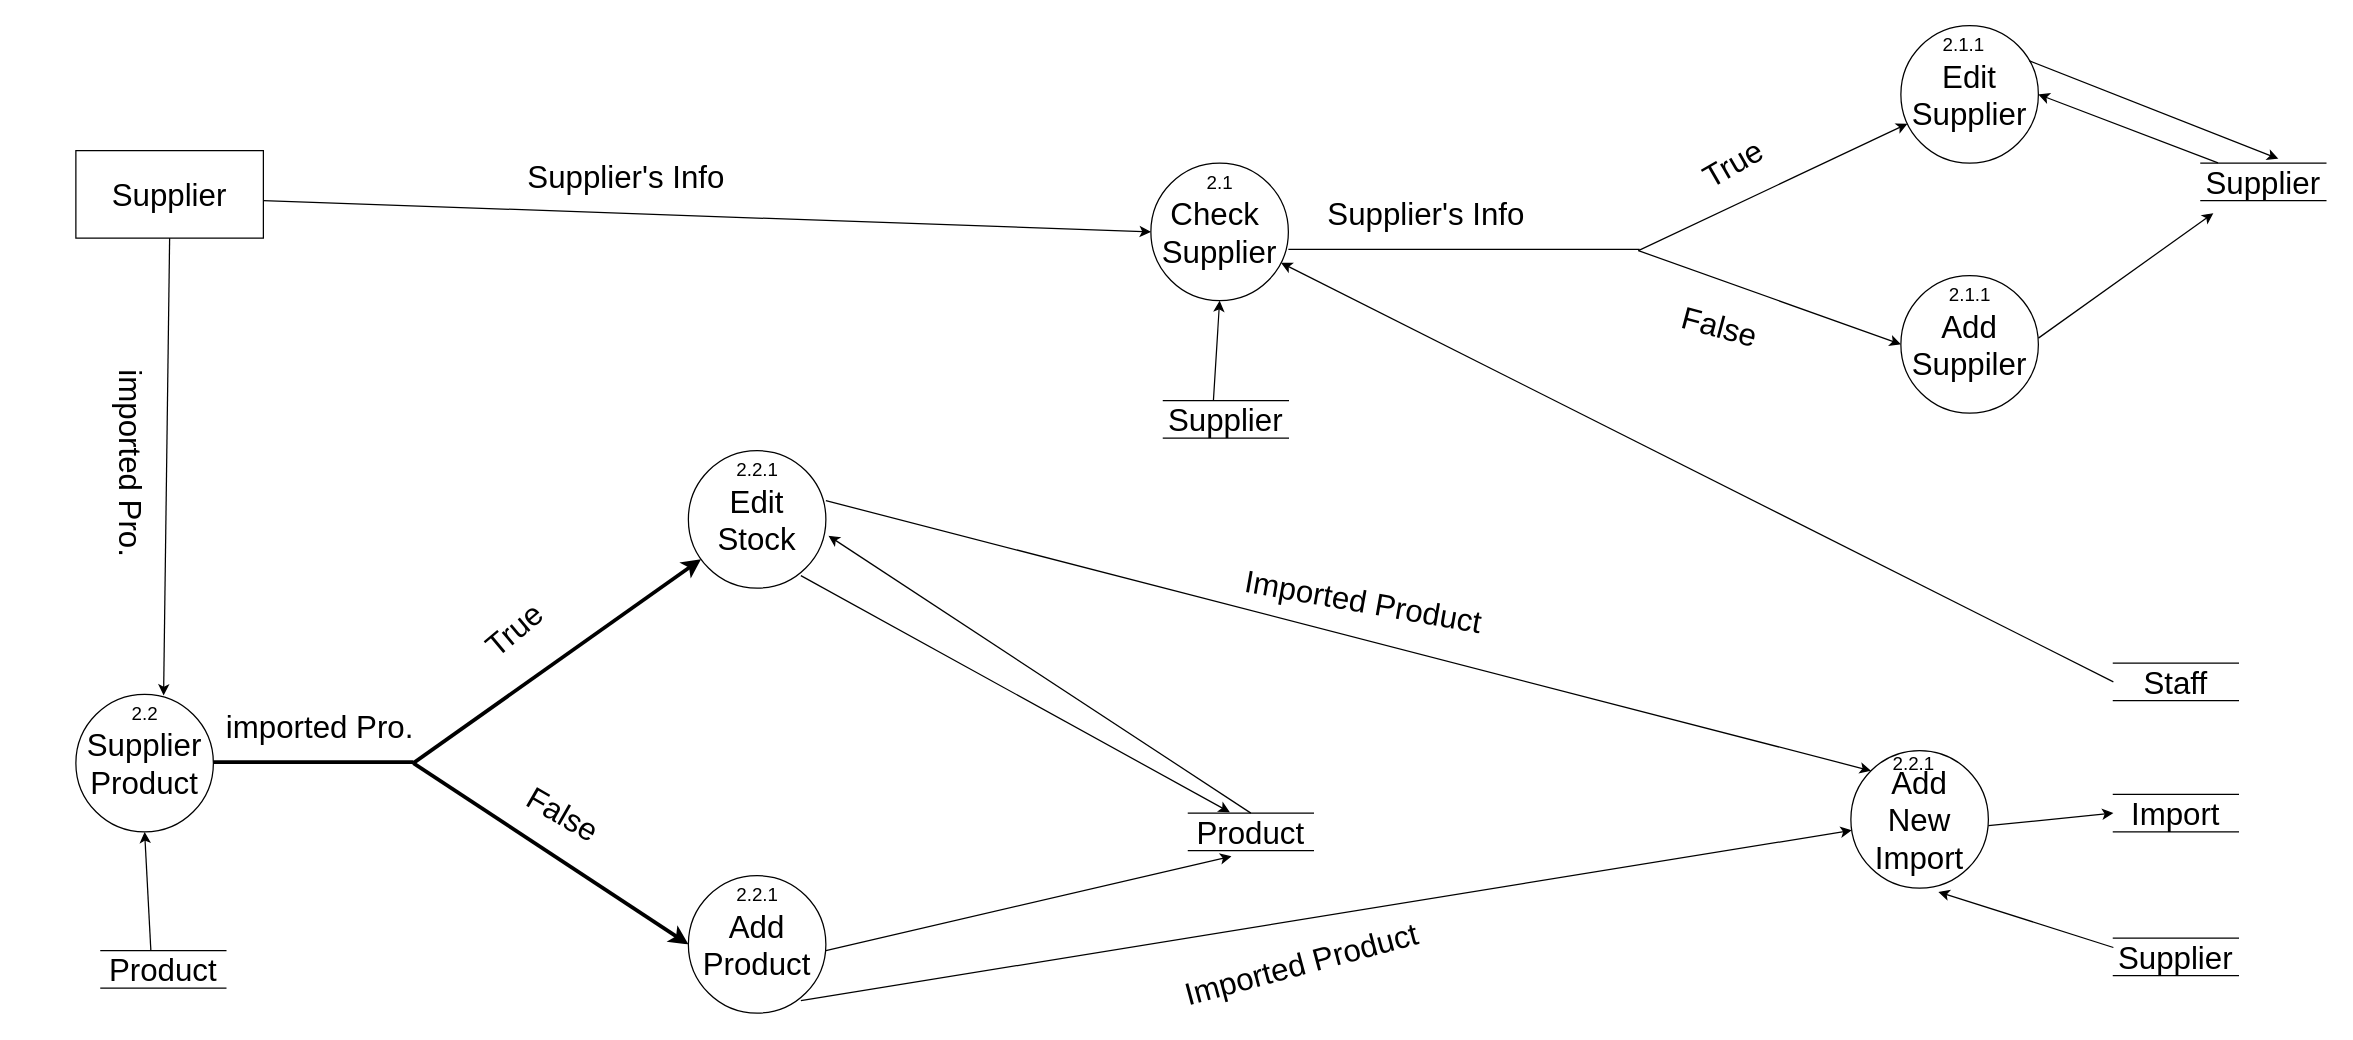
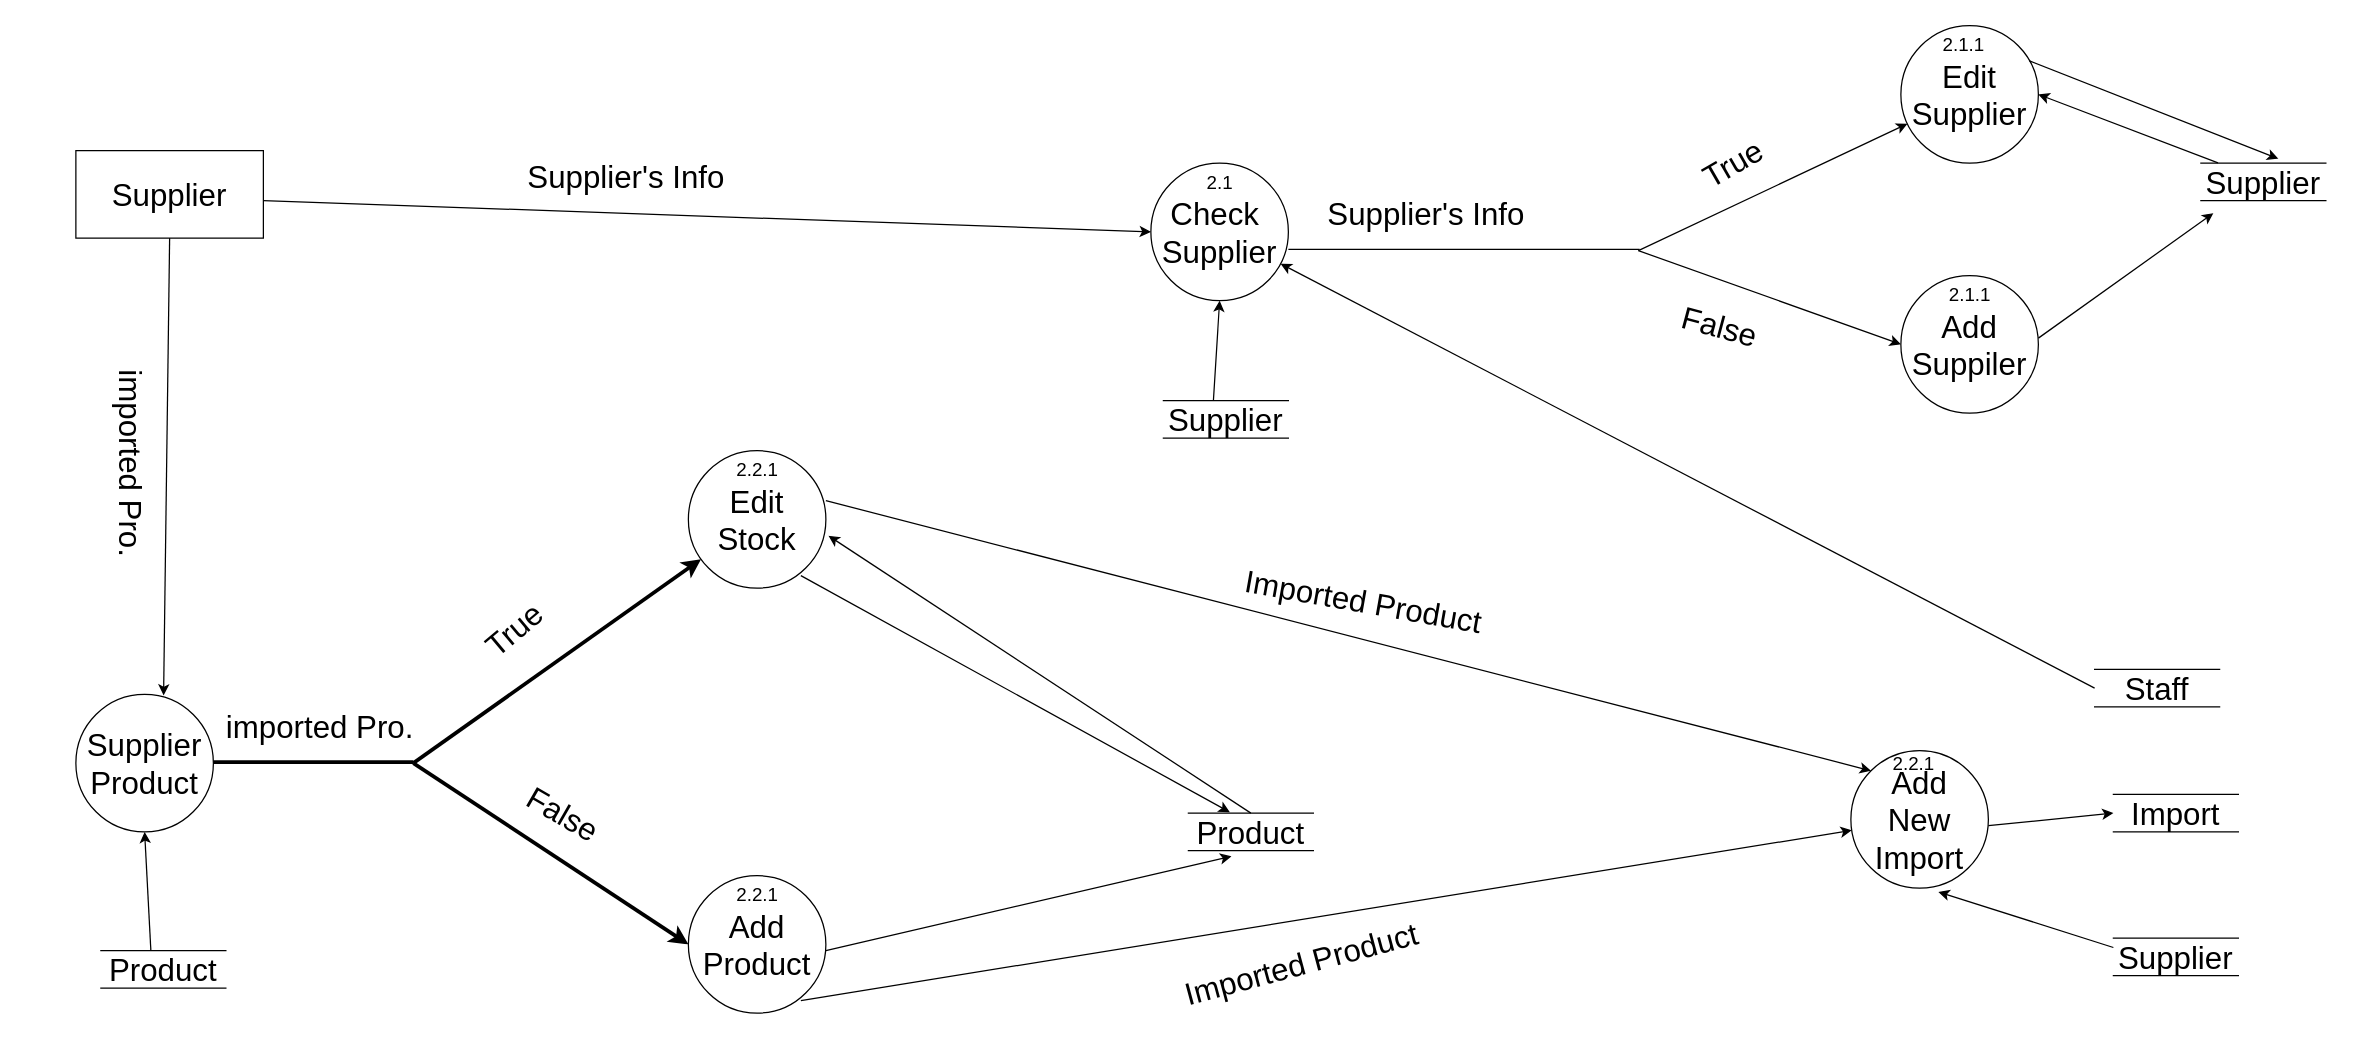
node "Staff": moved (2176, 682) -> (2157, 688)
node "2.2": removed
